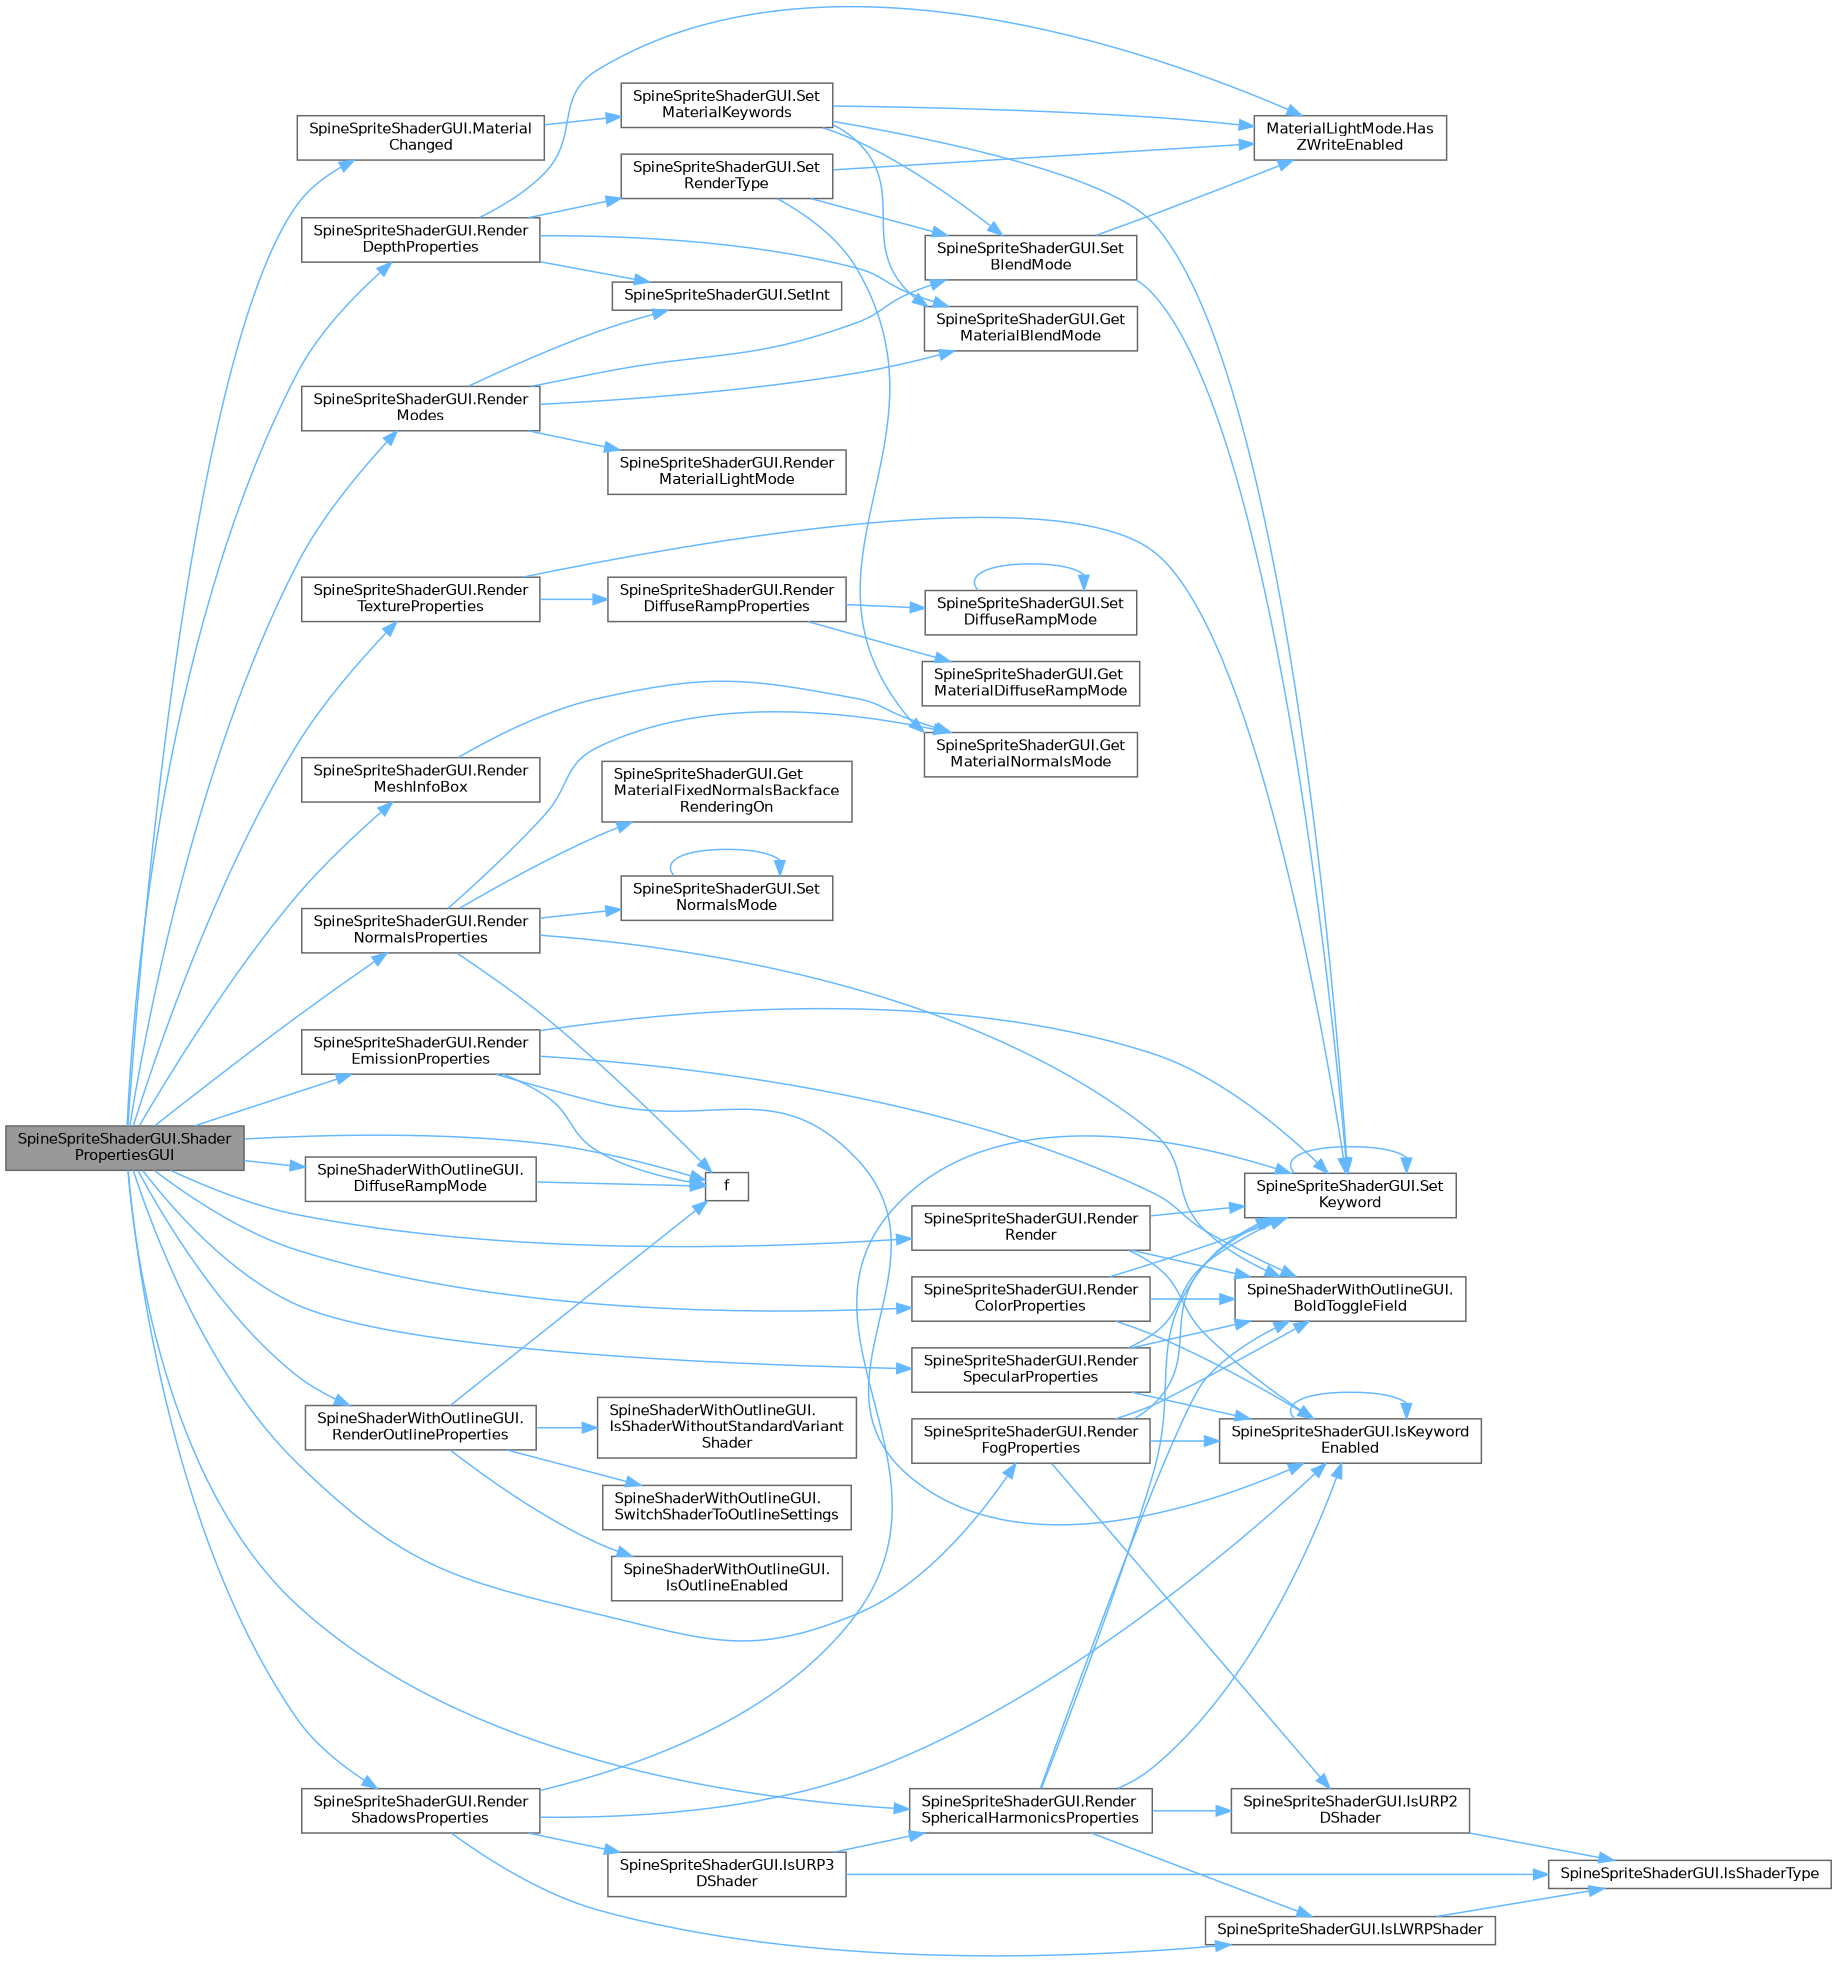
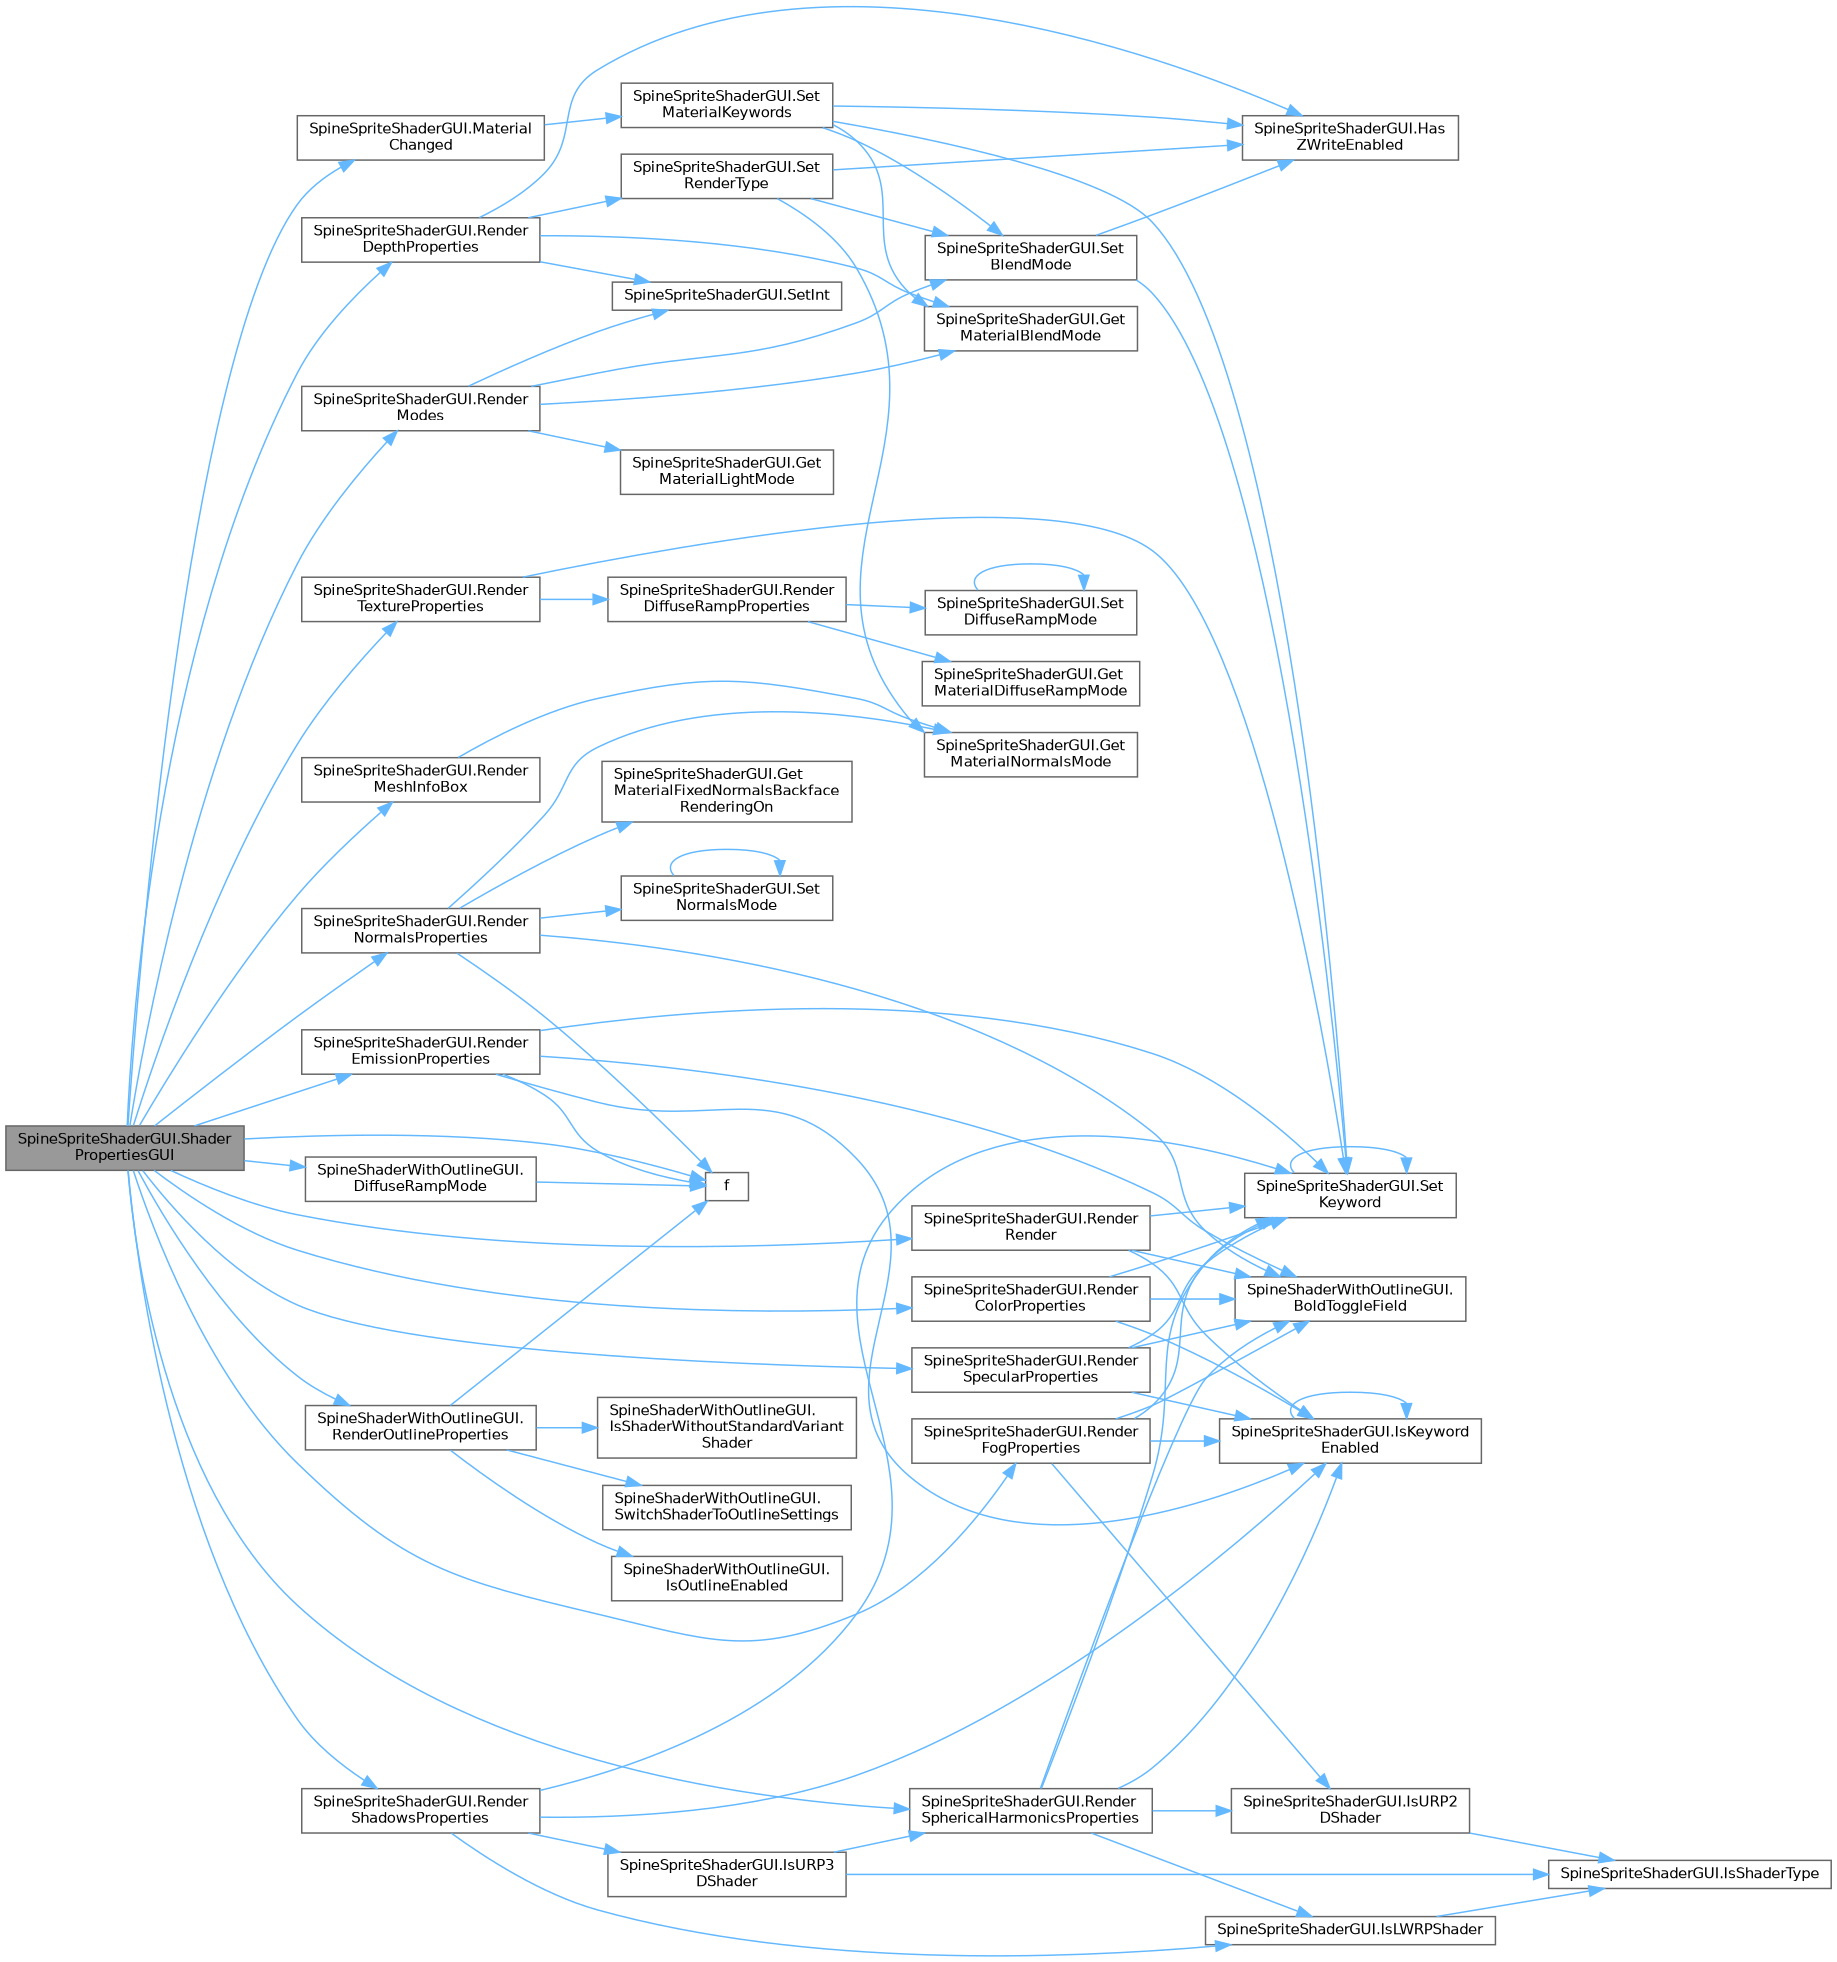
node "MaterialLightMode.Has ZWriteEnabled": label "MaterialLightMode.Has ZWriteEnabled" -> "SpineSpriteShaderGUI.Has ZWriteEnabled"
node "SpineSpriteShaderGUI.Render MaterialLightMode": label "SpineSpriteShaderGUI.Render MaterialLightMode" -> "SpineSpriteShaderGUI.Get MaterialLightMode"
